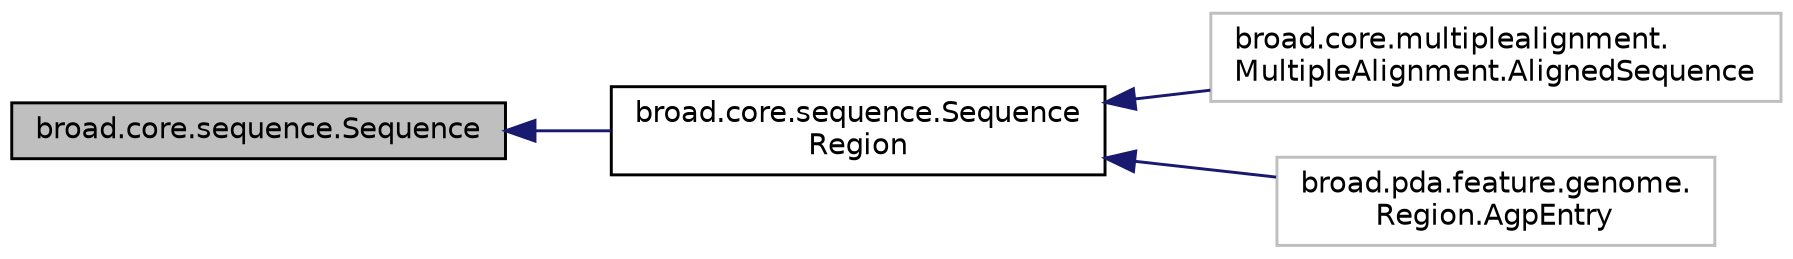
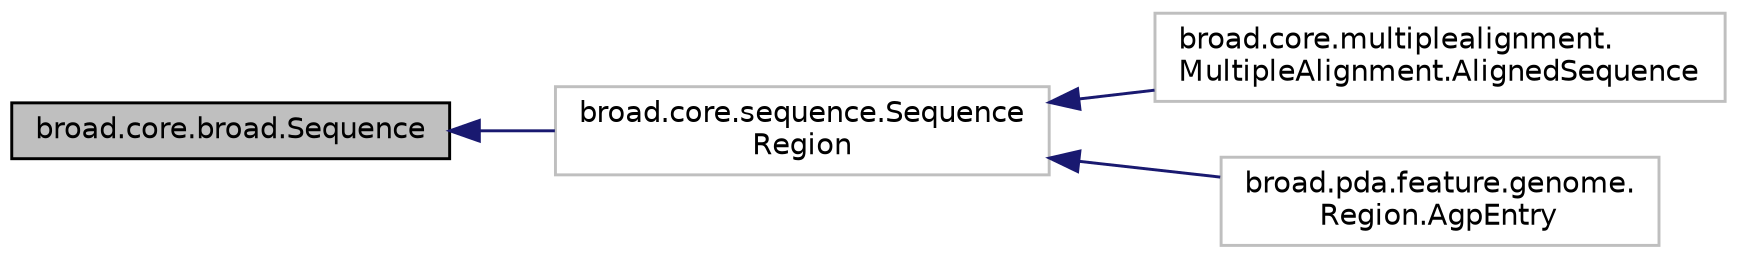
node "broad.core.sequence.Sequence": label "broad.core.sequence.Sequence" -> "broad.core.broad.Sequence"
node "broad.core.sequence.Sequence Region": color black -> grey75
